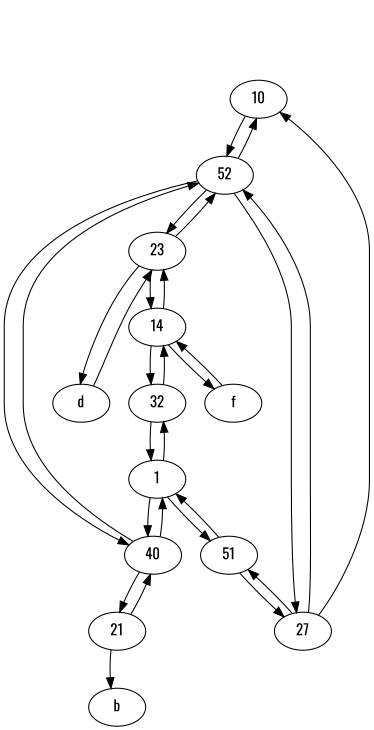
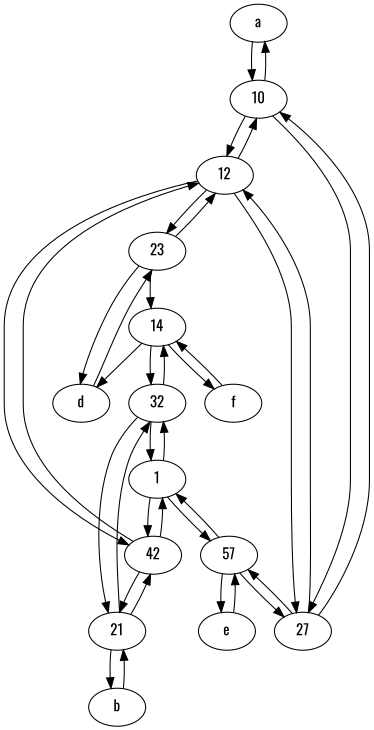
node "a": added
node "52": label "52" -> "12"
edge "14" -> "23": now "14" -> "d"
edge "10" -> "27": added
edge "32" -> "21": added
edge "21" -> "32": added
node "40": label "40" -> "42"
node "51": label "51" -> "57"
node "e": added
edge "b" -> "21": added
